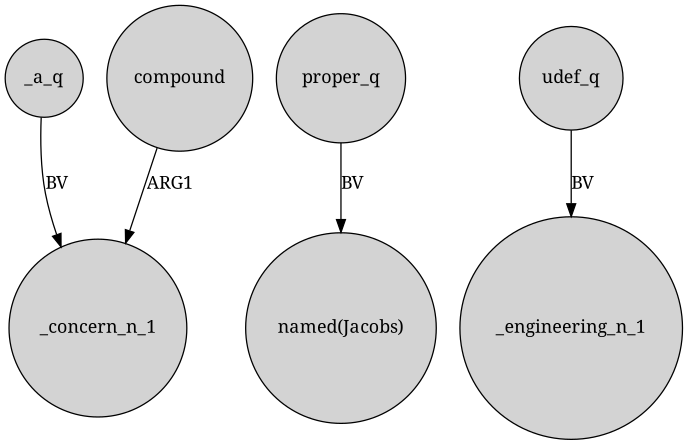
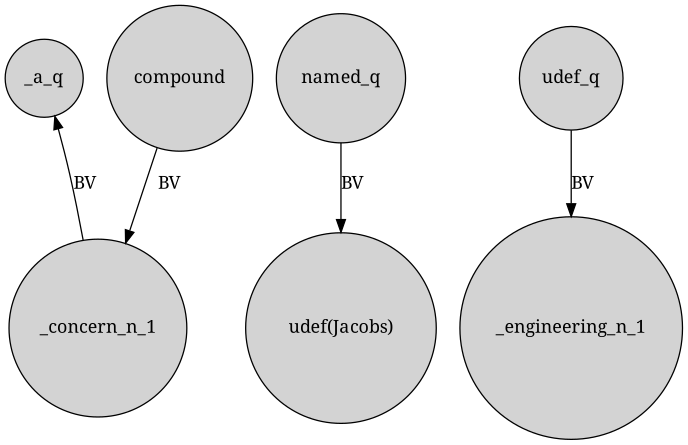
node "proper_q": label "proper_q" -> "named_q"
edge "_a_q" -> "_concern_n_1": reversed
edge "compound" -> "_concern_n_1": label "ARG1" -> "BV"
node "named(Jacobs)": label "named(Jacobs)" -> "udef(Jacobs)"
